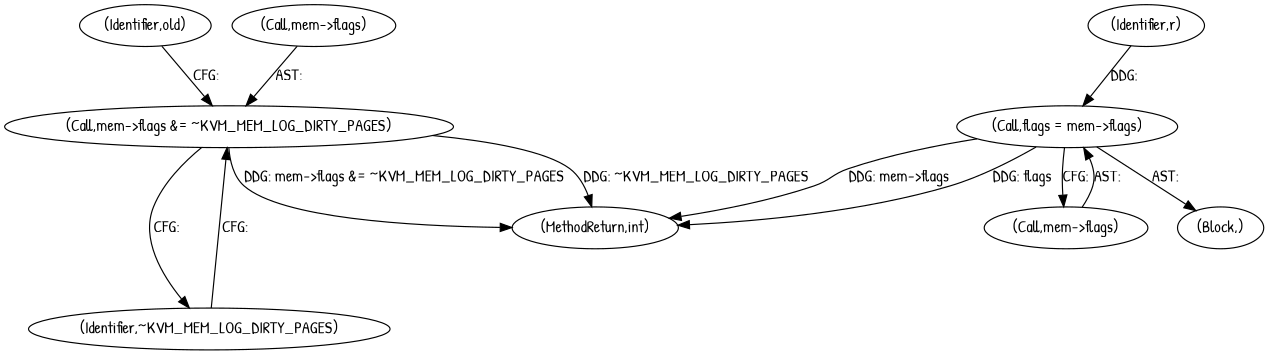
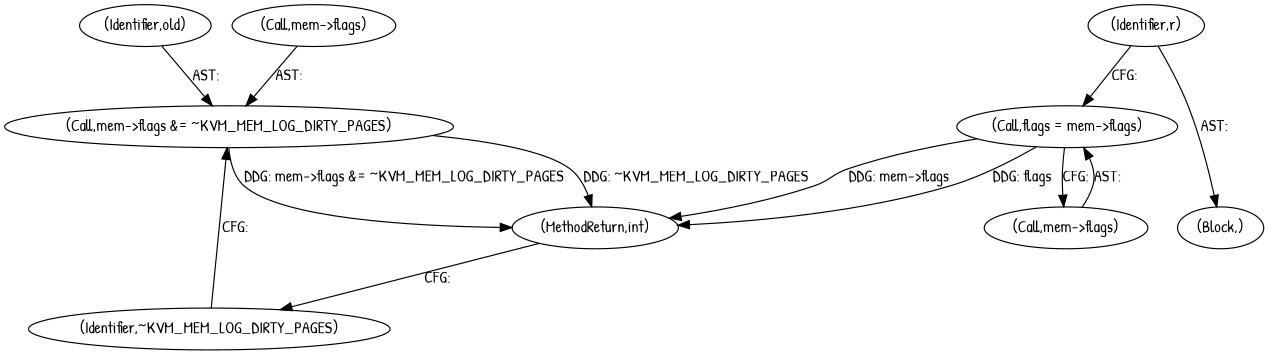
edge "(Identifier,old)" -> "(Call,mem->flags &= ~KVM_MEM_LOG_DIRTY_PAGES)": label "CFG: " -> "AST: "
edge "(Identifier,r)" -> "(Call,flags = mem->flags)": label "DDG: " -> "CFG: "
edge "(Call,flags = mem->flags)" -> "(Block,)": now "(Identifier,r)" -> "(Block,)"
edge "(Call,mem->flags &= ~KVM_MEM_LOG_DIRTY_PAGES)" -> "(Identifier,~KVM_MEM_LOG_DIRTY_PAGES)": now "(MethodReturn,int)" -> "(Identifier,~KVM_MEM_LOG_DIRTY_PAGES)"
